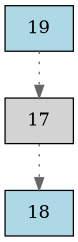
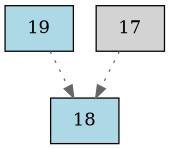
edge "19" -> "17": now "19" -> "18"
